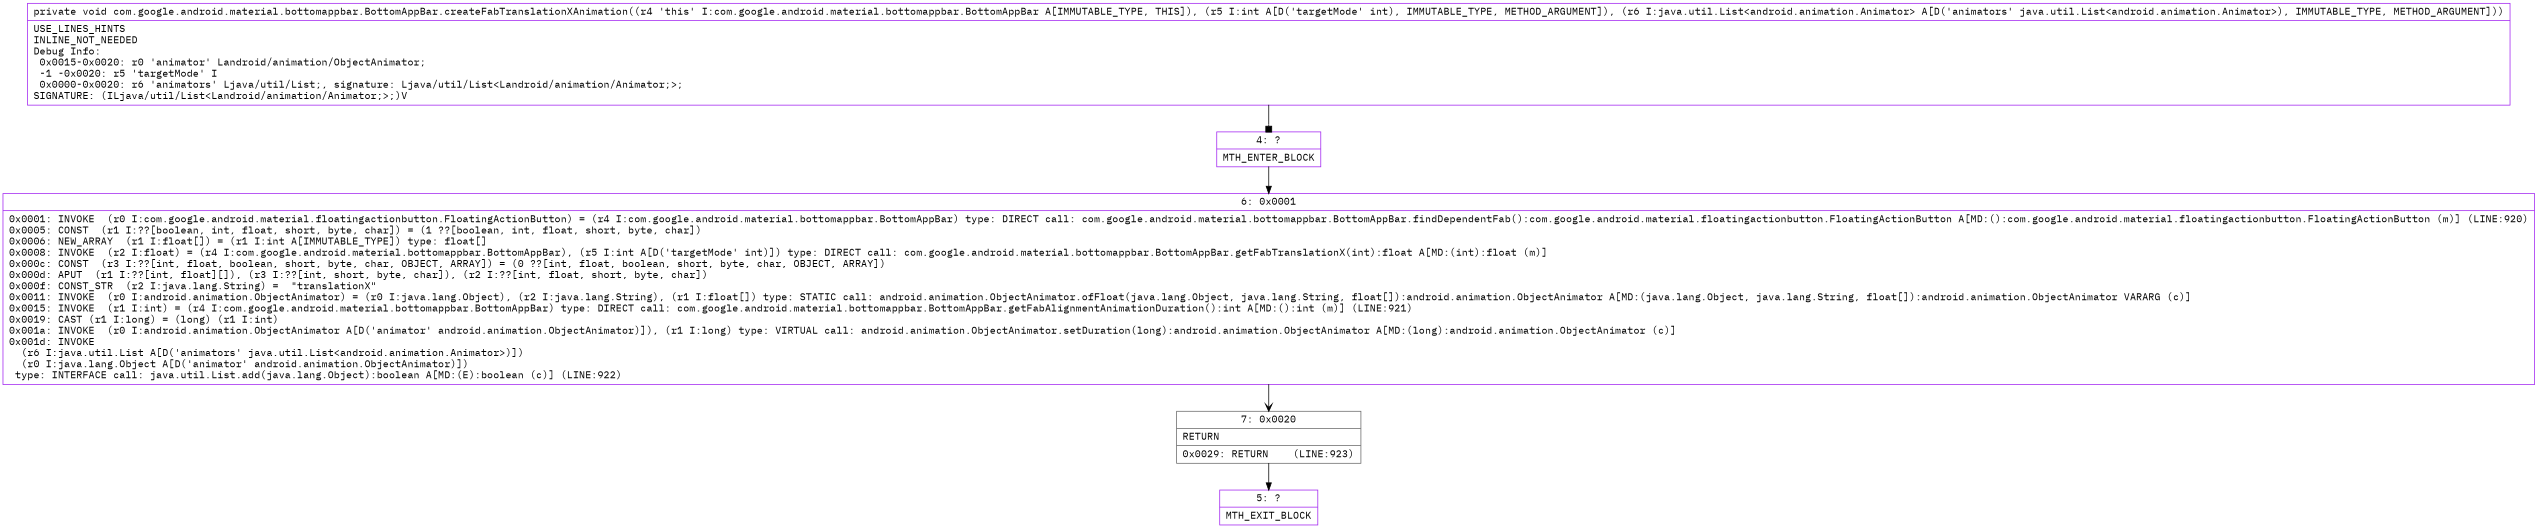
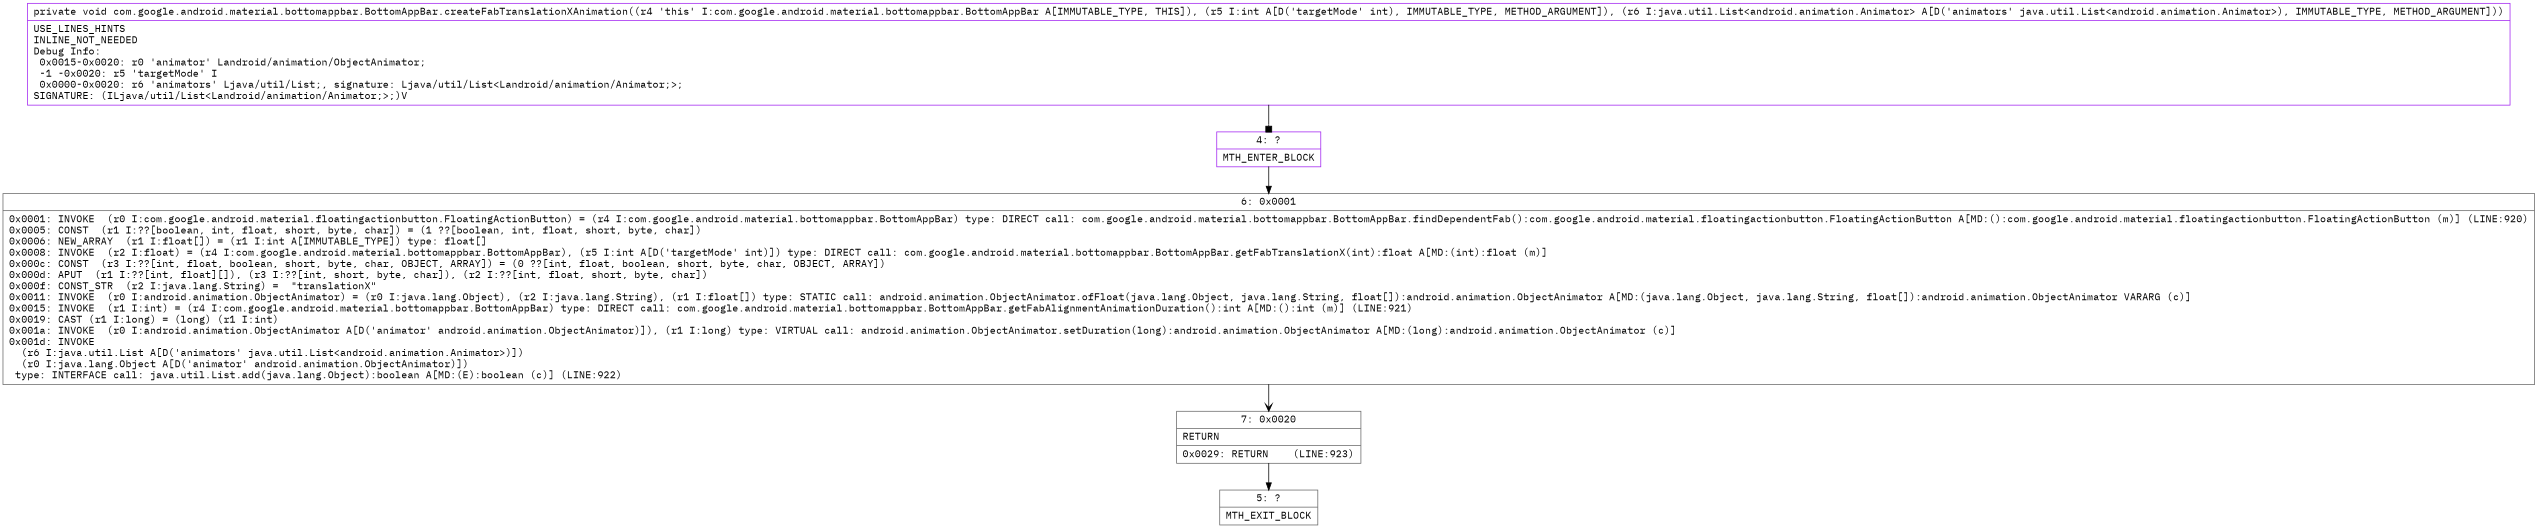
node "6: 0x0001": color purple -> gray40
node "5: ?": color purple -> gray40
